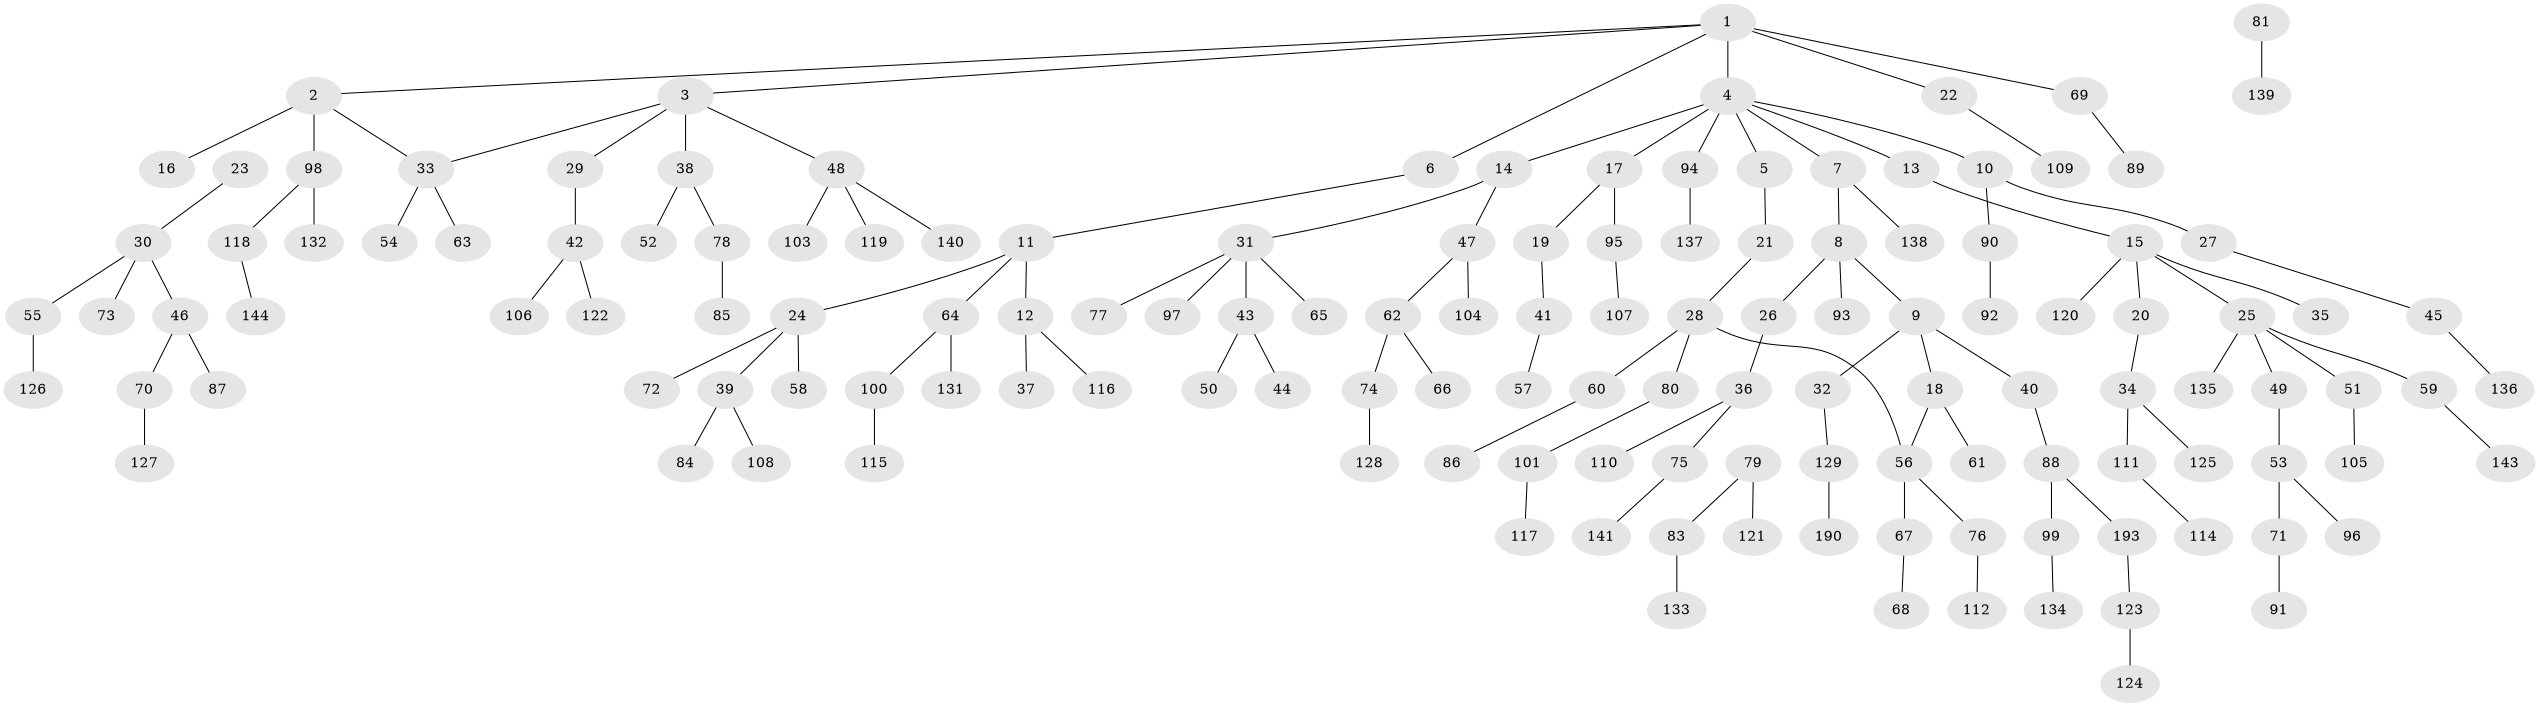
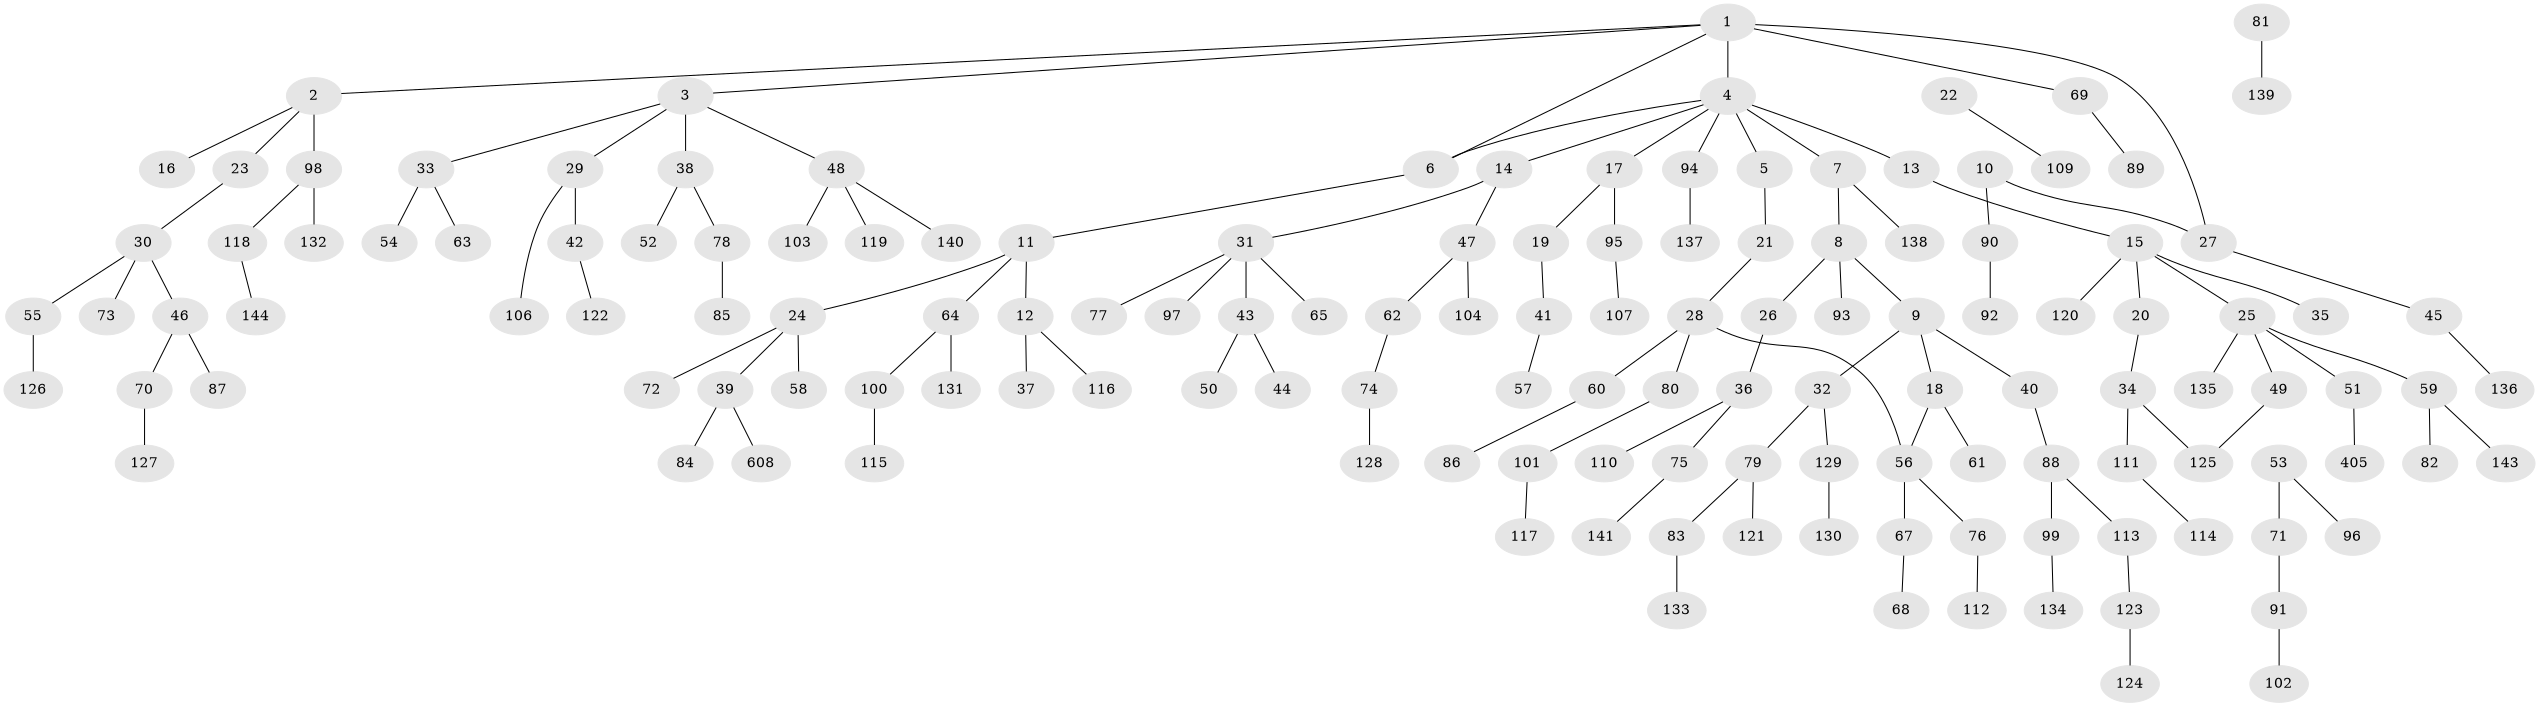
edge "1" -- "22": now "1" -- "27"
edge "4" -- "10": now "4" -- "6"
edge "2" -- "33": now "2" -- "23"
edge "42" -- "106": now "29" -- "106"
node "66": removed
edge "32" -- "79": added
edge "49" -- "53": now "49" -- "125"
node "108": label "108" -> "608"
node "105": label "105" -> "405"
node "82": added
node "190": label "190" -> "130"
node "193": label "193" -> "113"
node "102": added
